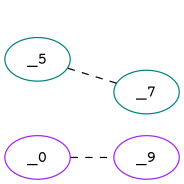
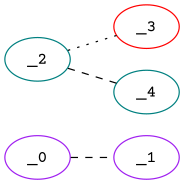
node "_3": added
node "_5": label "_5" -> "_2"
node "_7": label "_7" -> "_4"
node "_9": label "_9" -> "_1"
